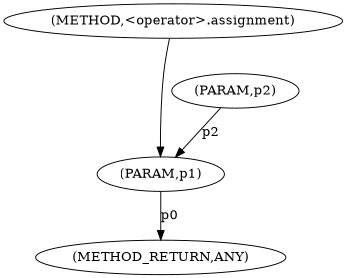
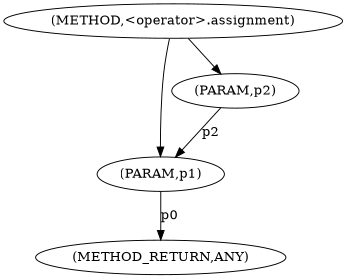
edge "(METHOD,<operator>.assignment)" -> "(PARAM,p2)": added
